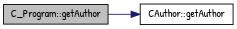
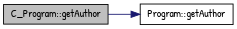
node "CAuthor::getAuthor": label "CAuthor::getAuthor" -> "Program::getAuthor"
